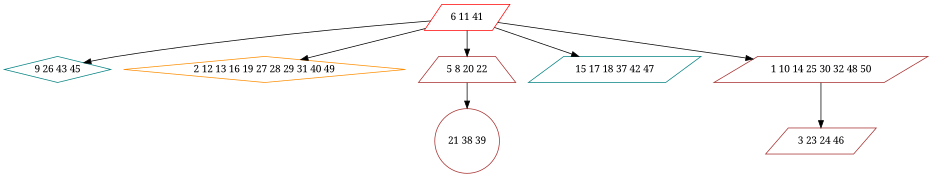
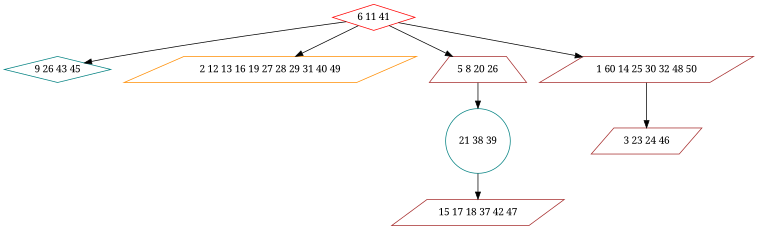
node "6 11 41": shape parallelogram -> diamond
edge "6 11 41" -> "15 17 18 37 42 47": now "21 38 39" -> "15 17 18 37 42 47"
node "2 12 13 16 19 27 28 29 31 40 49": shape diamond -> parallelogram
node "5 8 20 22": label "5 8 20 22" -> "5 8 20 26"
node "15 17 18 37 42 47": color teal -> brown
node "1 10 14 25 30 32 48 50": label "1 10 14 25 30 32 48 50" -> "1 60 14 25 30 32 48 50"
node "21 38 39": color brown -> teal
